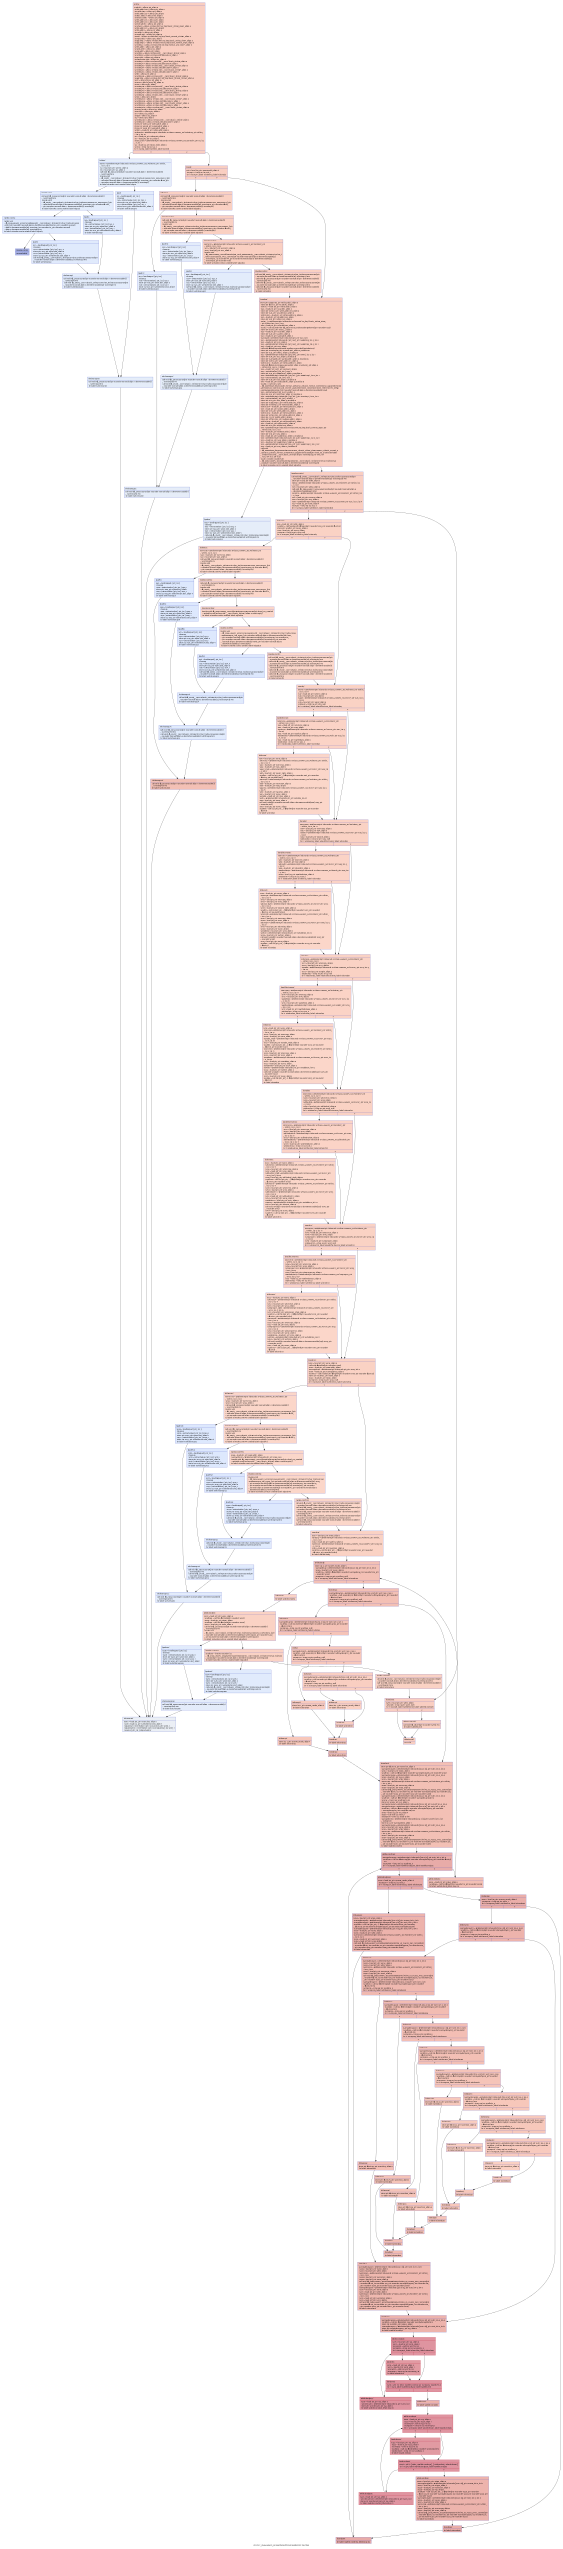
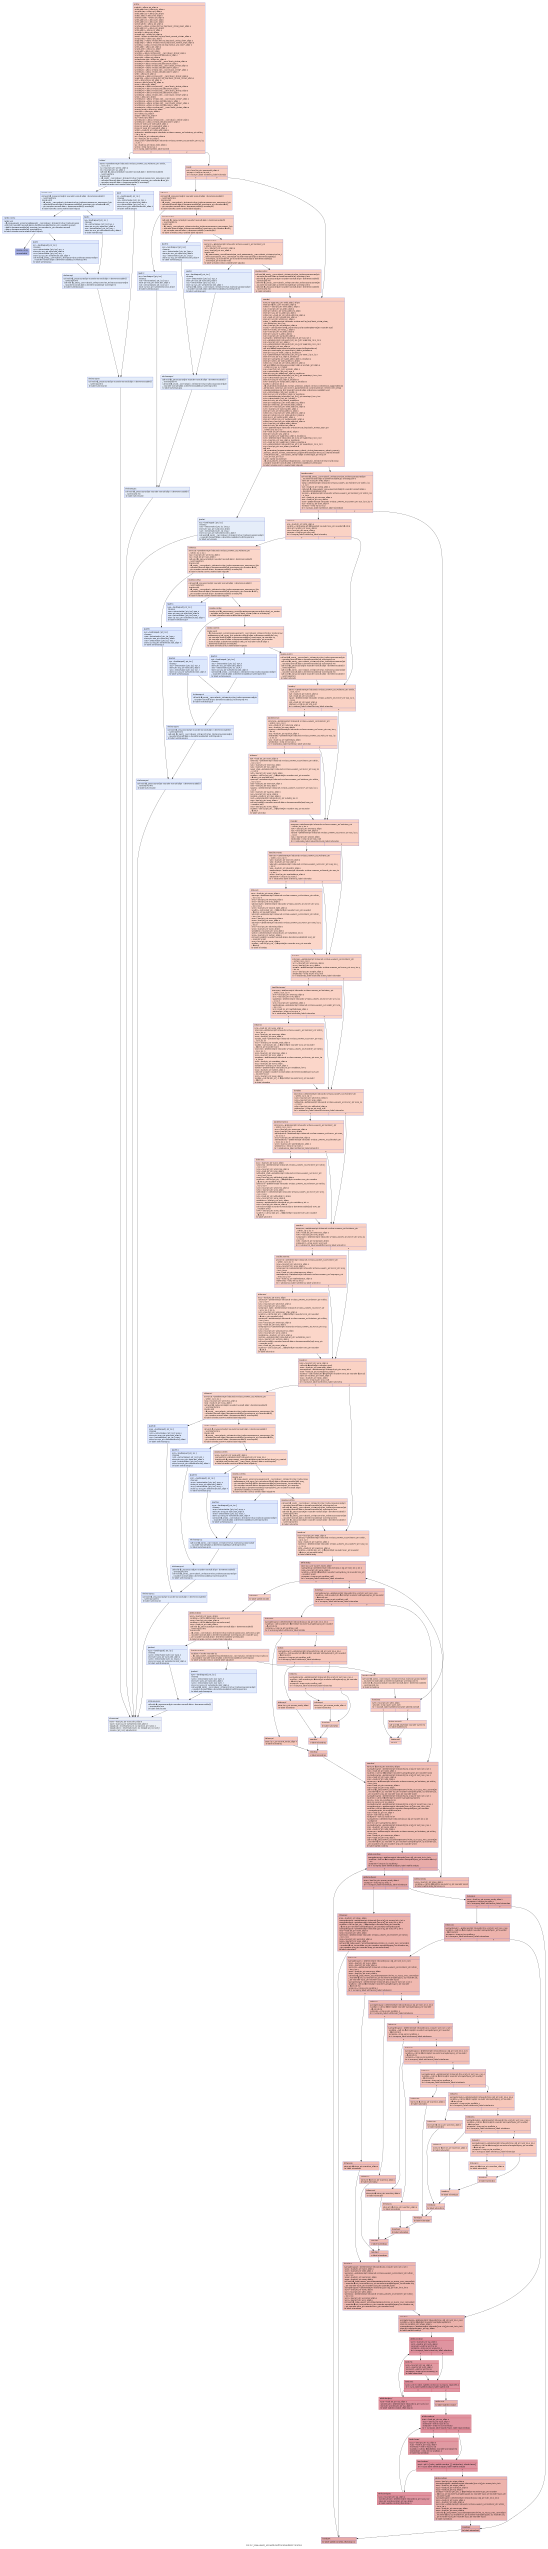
edge "lpad45:" -> "ehcleanup54:": now "lpad48:" -> "ehcleanup54:"
node "ehcleanup56:": fillcolor #e5705870 -> #bfd3f670
